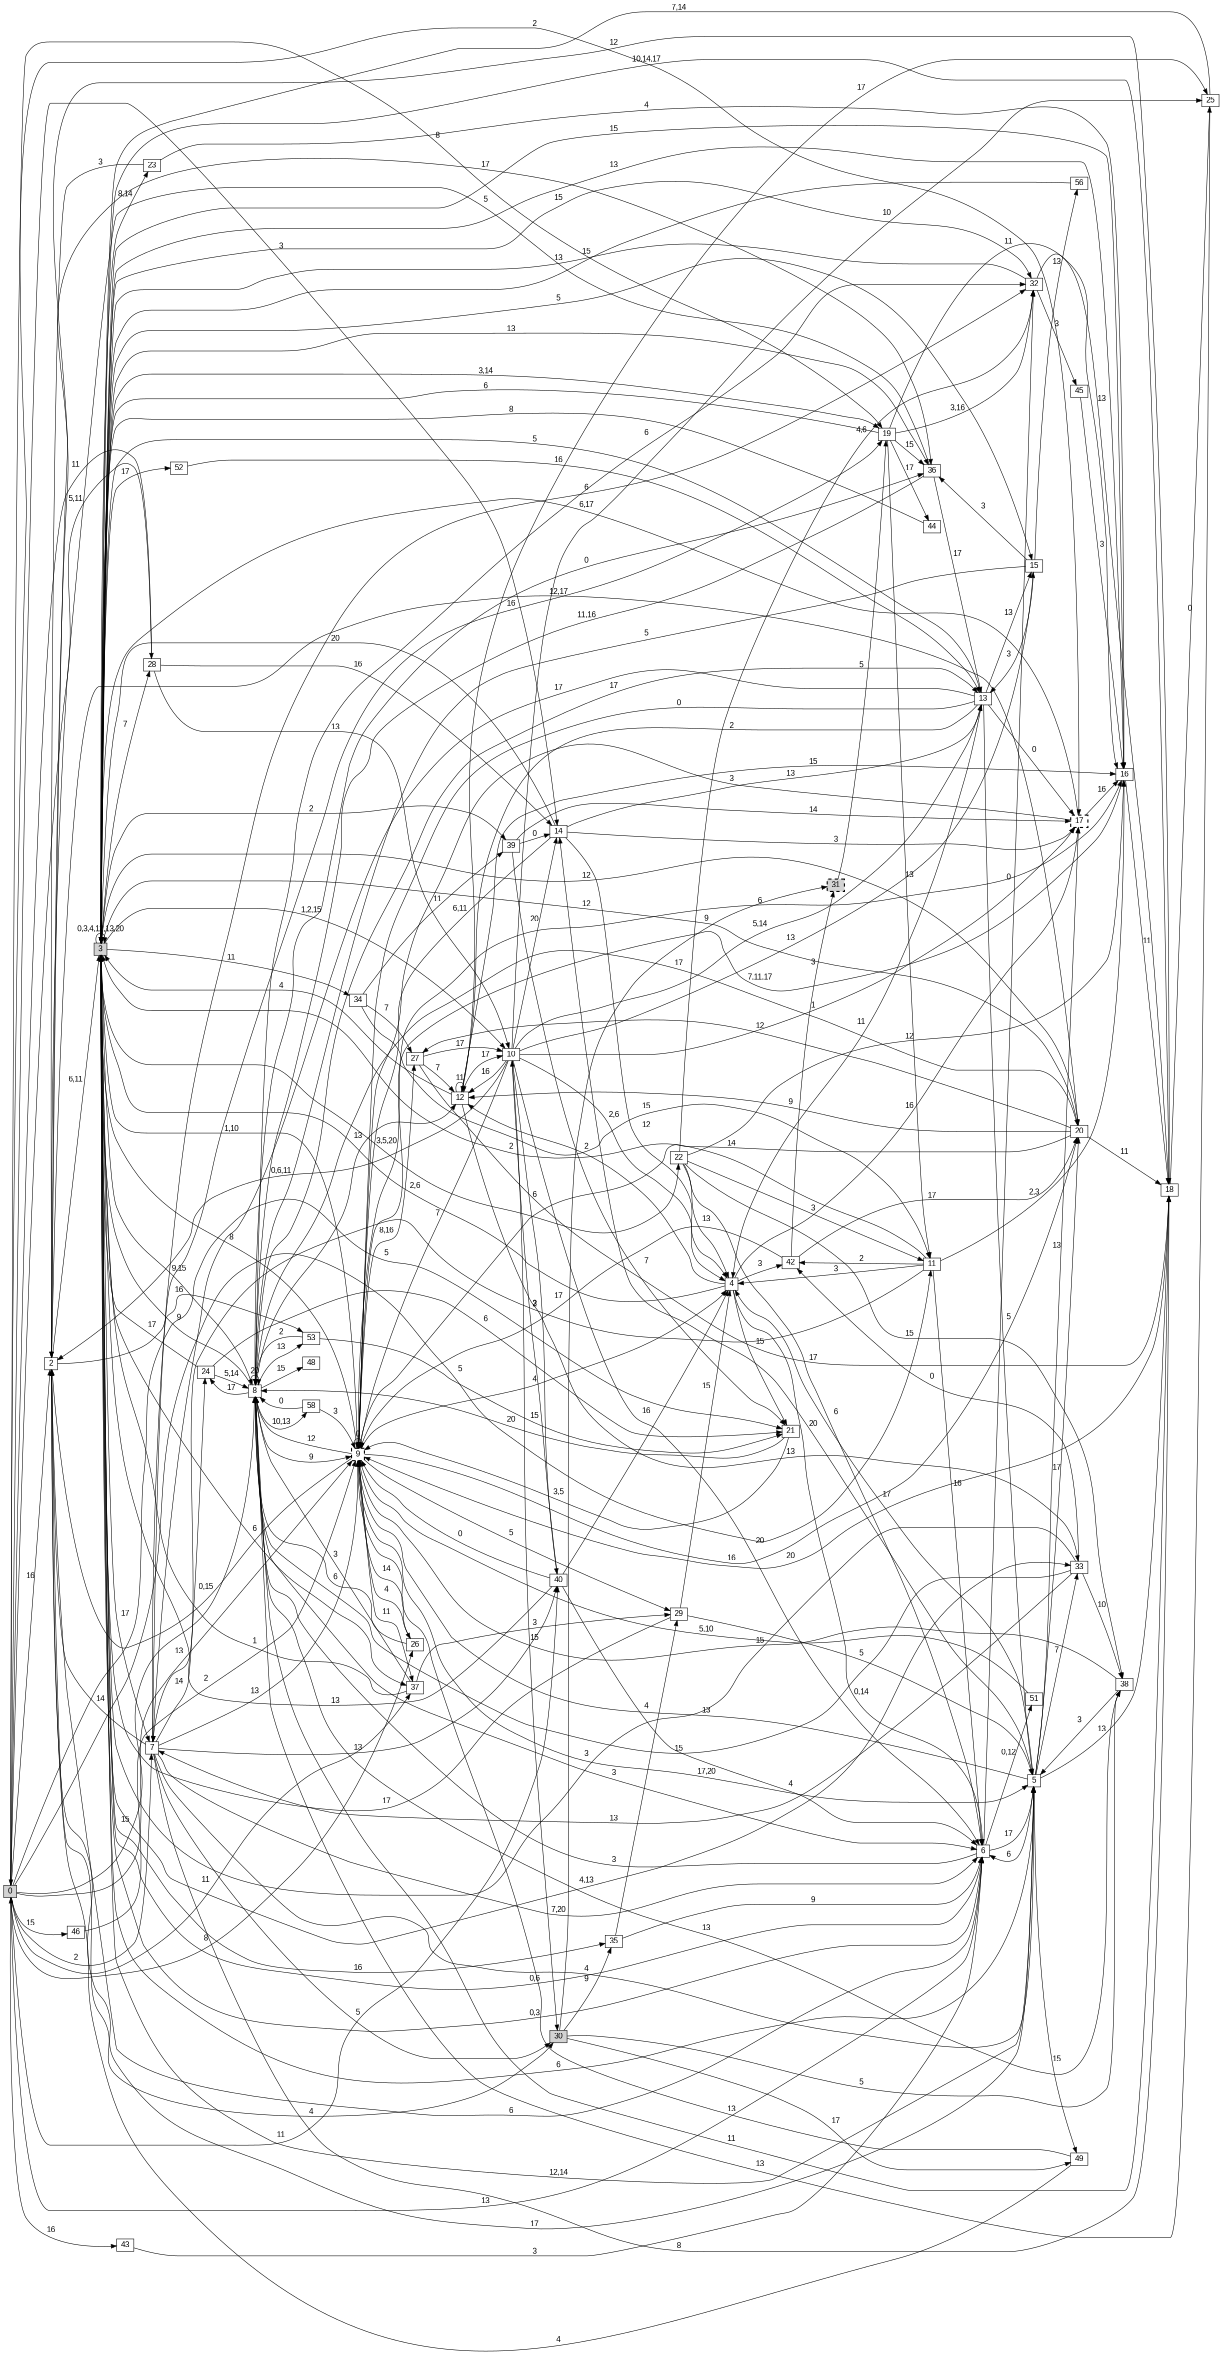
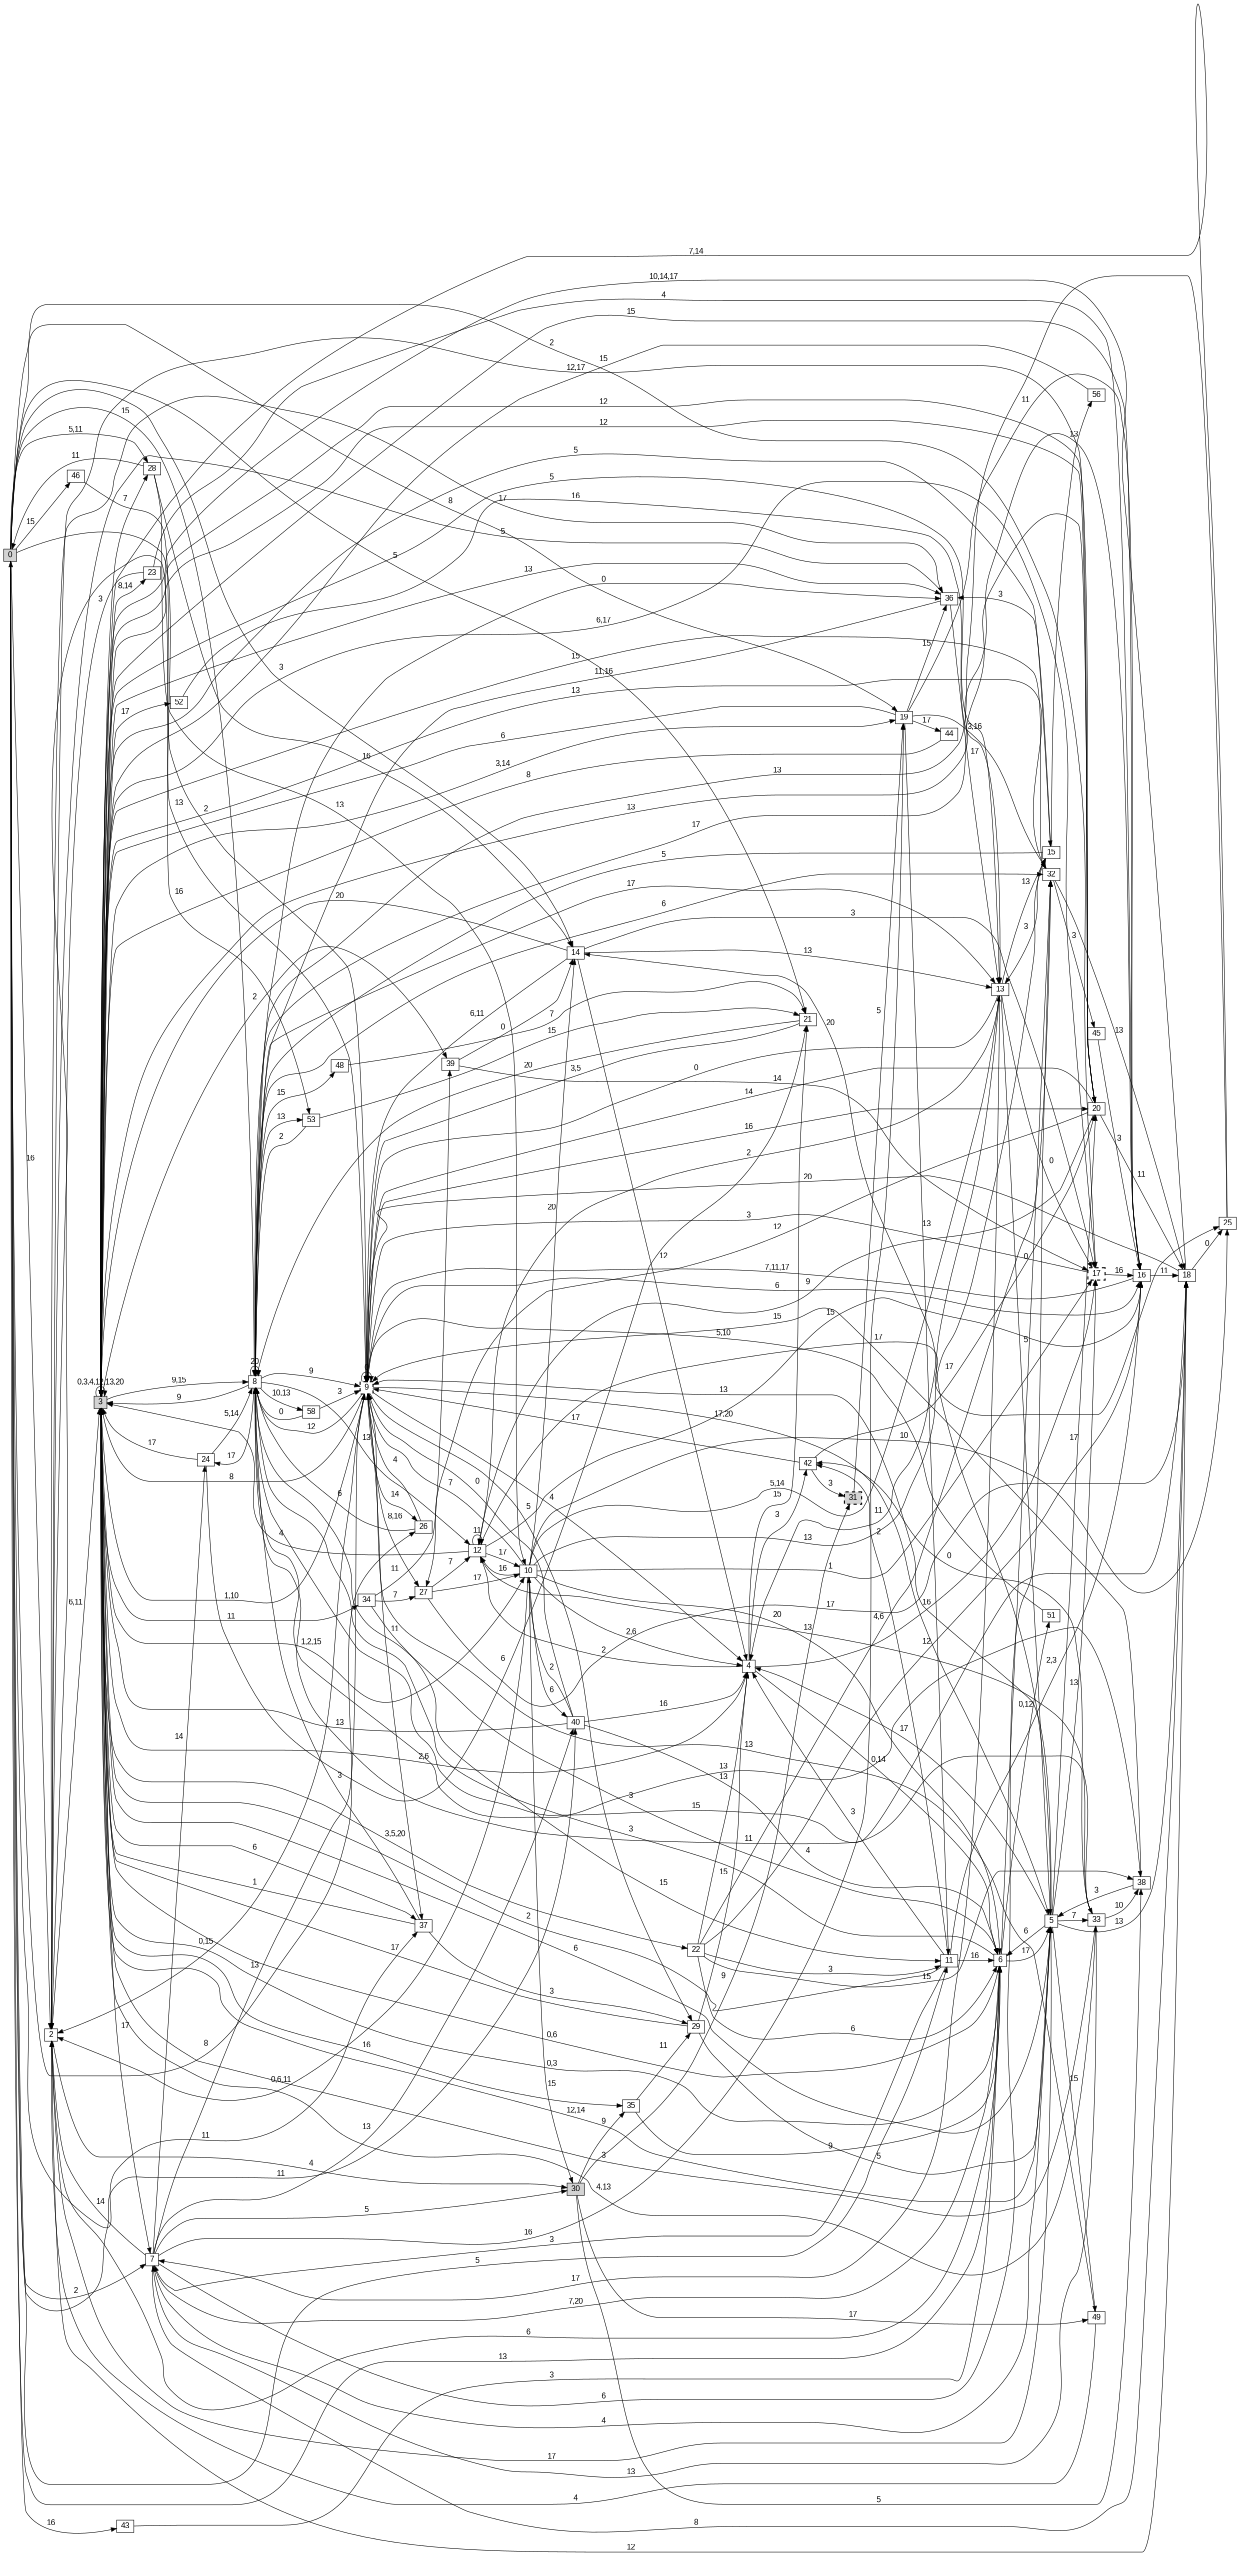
edge "39" -> "21": now "48" -> "21"
edge "35" -> "29": label "4" -> "11"
